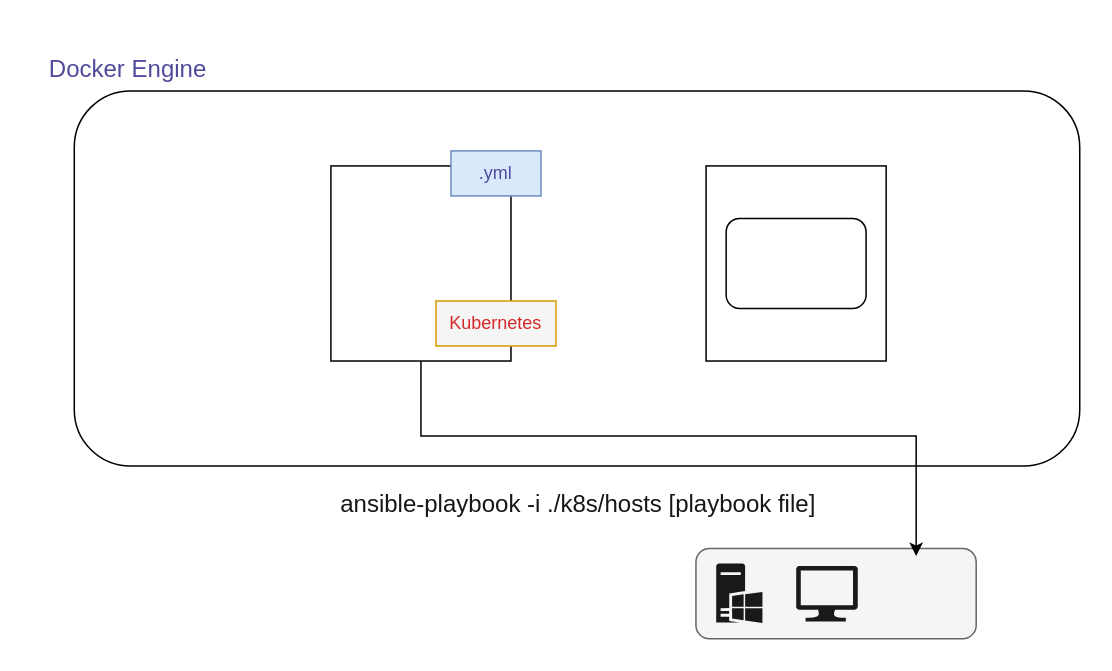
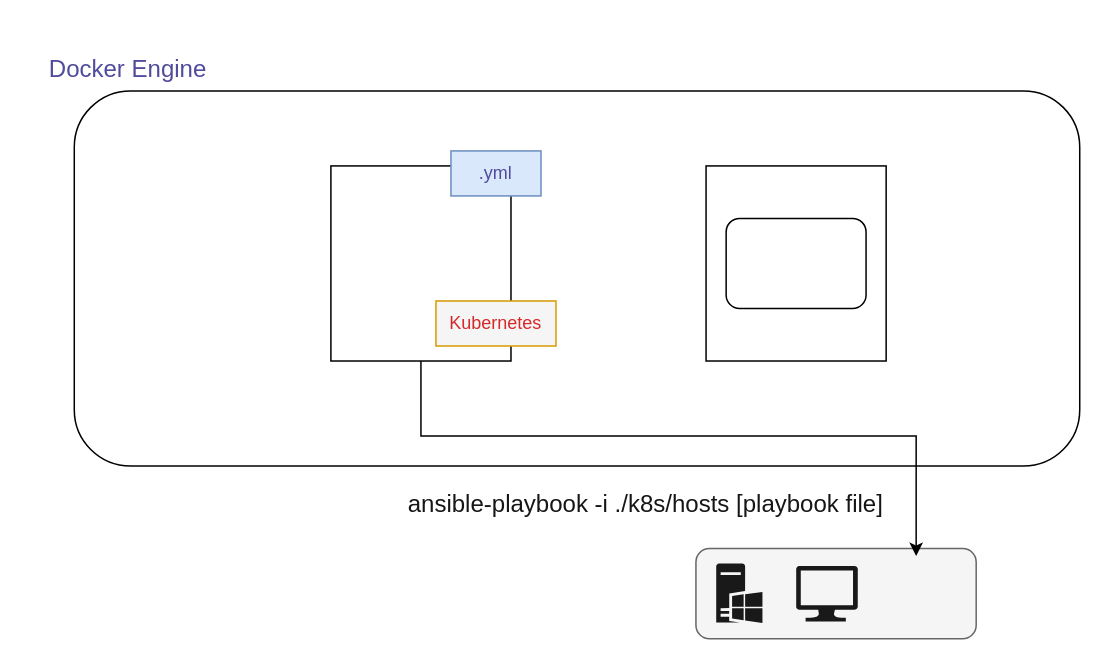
node "ansible-playbook -i ./k8s/hosts [playbook file]": moved (578, 503) -> (646, 503)
